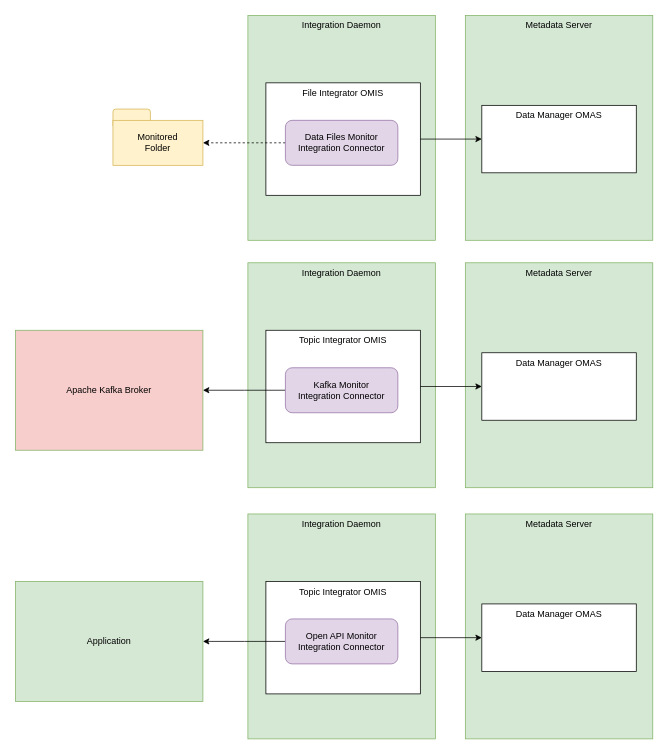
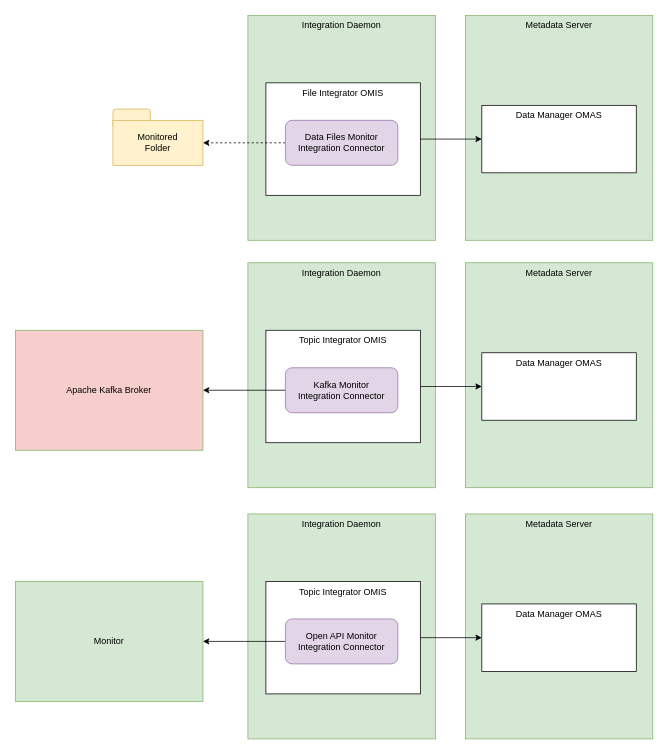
node "Application": label "Application" -> "Monitor"
